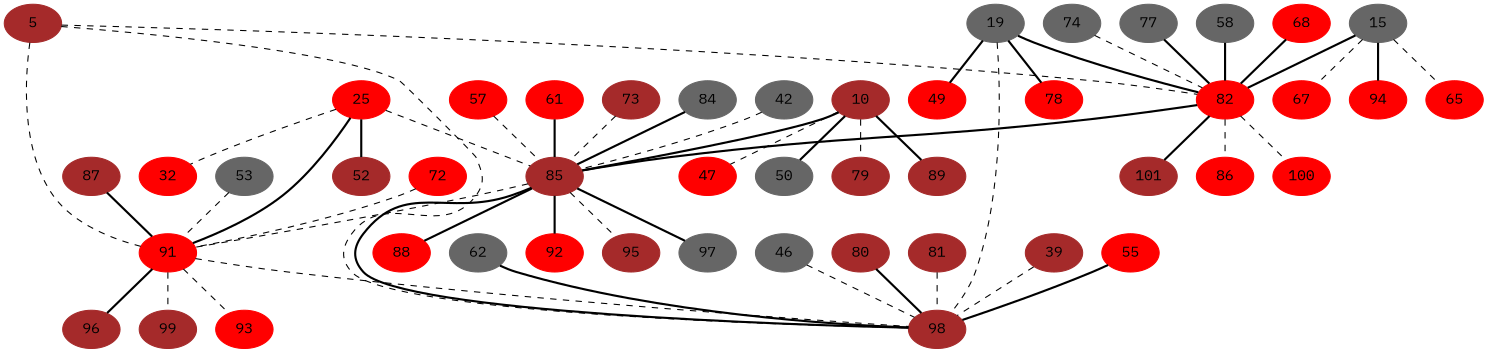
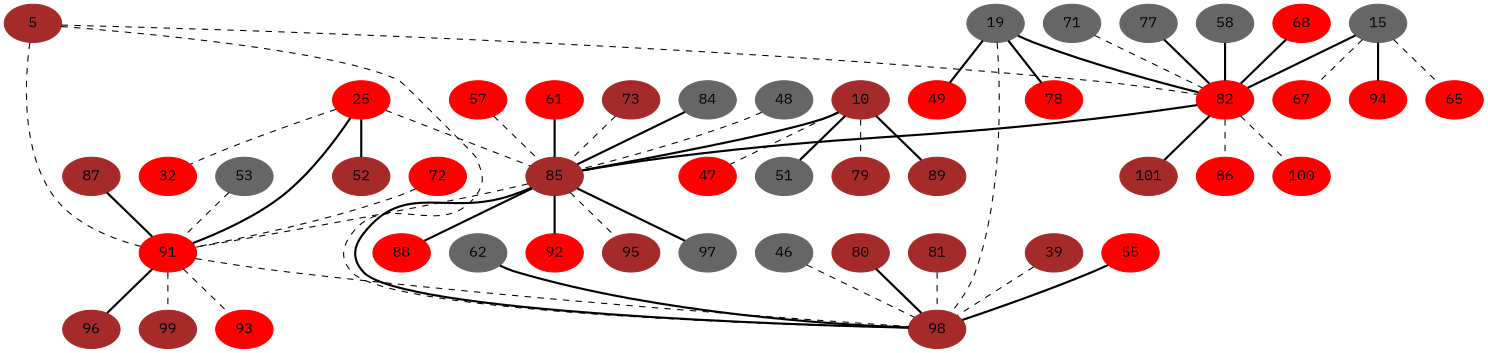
node "74": label "74" -> "71"
node "42": label "42" -> "48"
node "50": label "50" -> "51"
